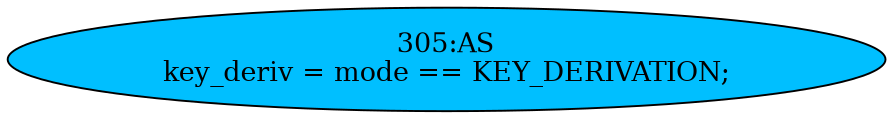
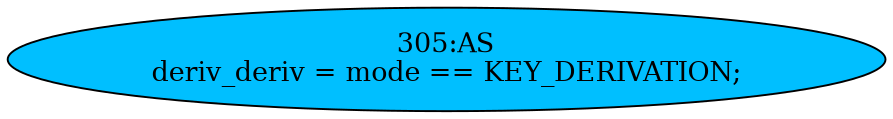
node "305:AS key_deriv = mode == KEY_DERIVATION;": label "305:AS key_deriv = mode == KEY_DERIVATION;" -> "305:AS deriv_deriv = mode == KEY_DERIVATION;"
